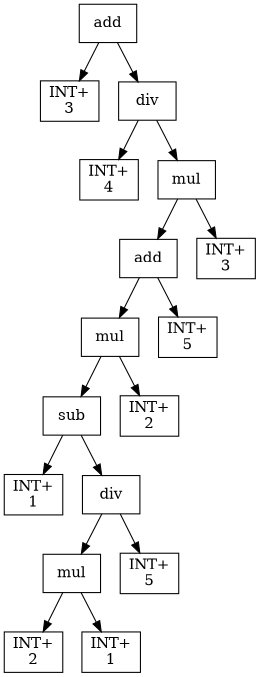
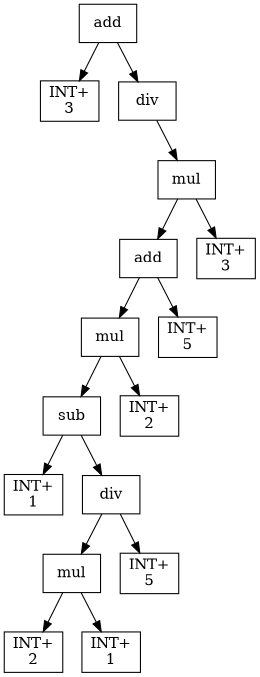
node "INT+ 4": removed
